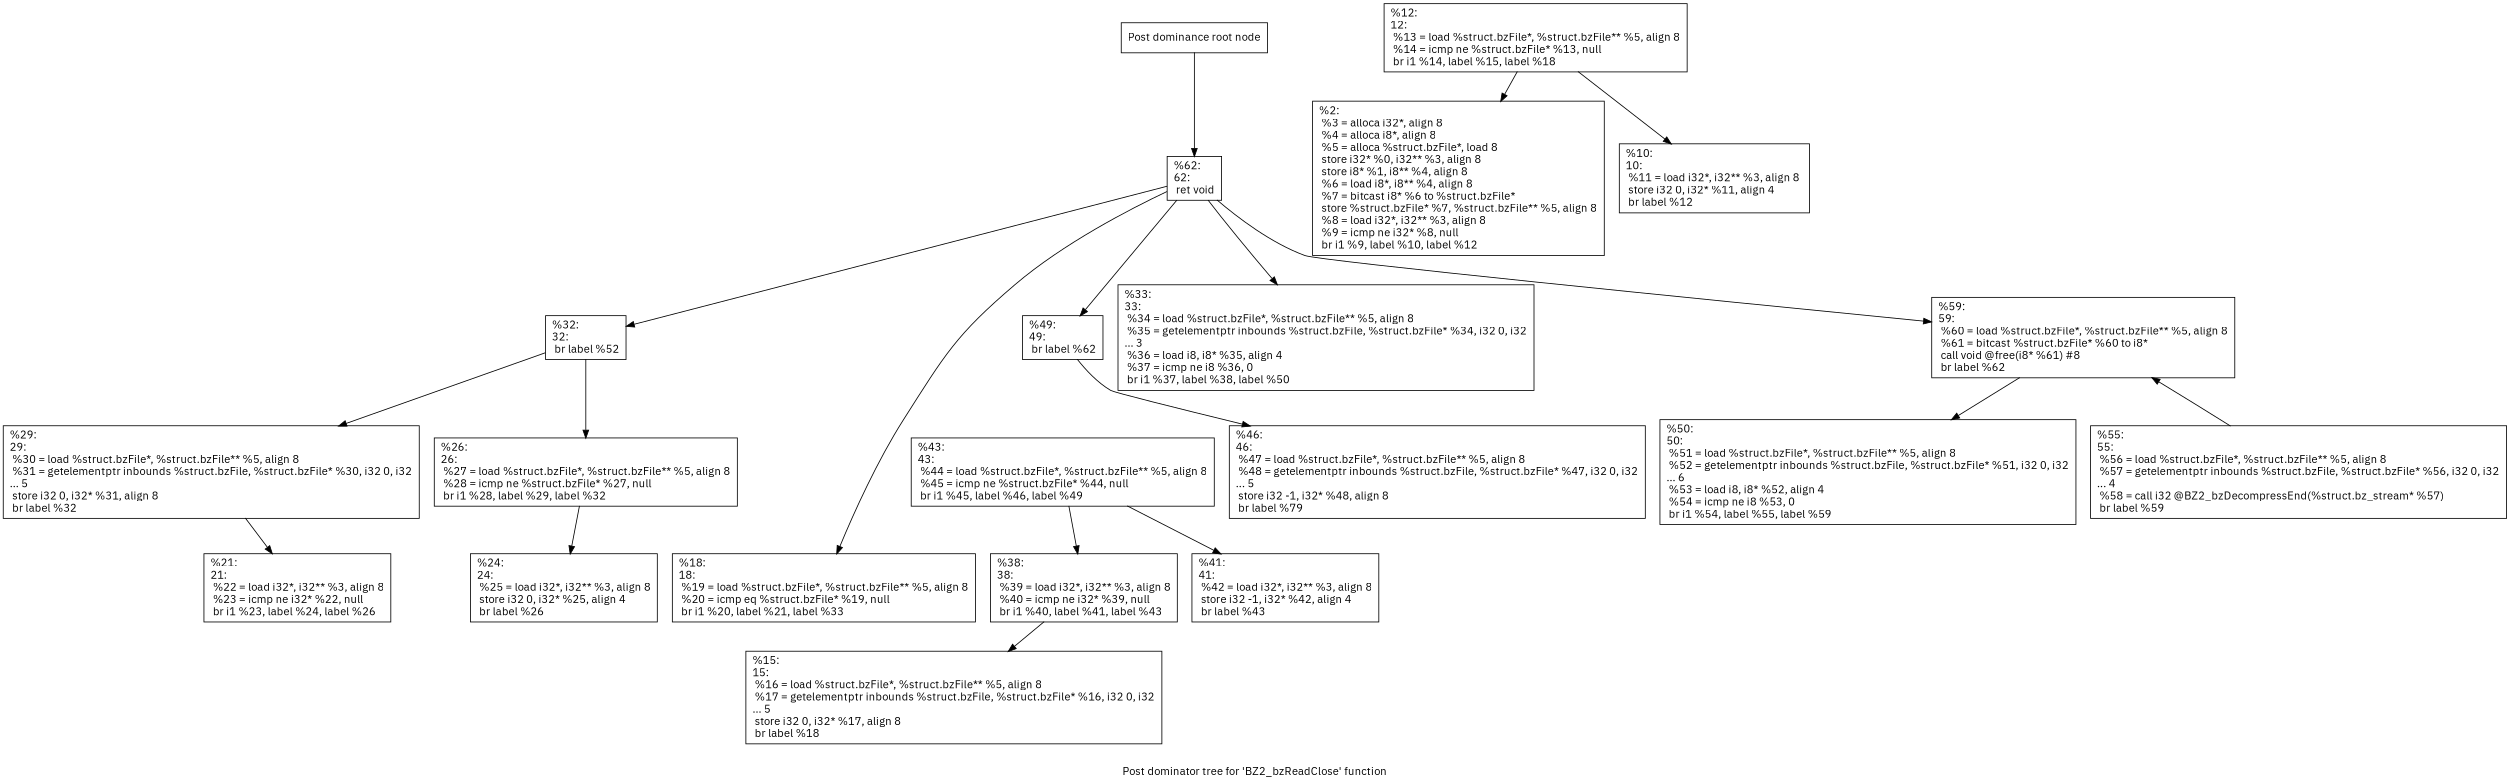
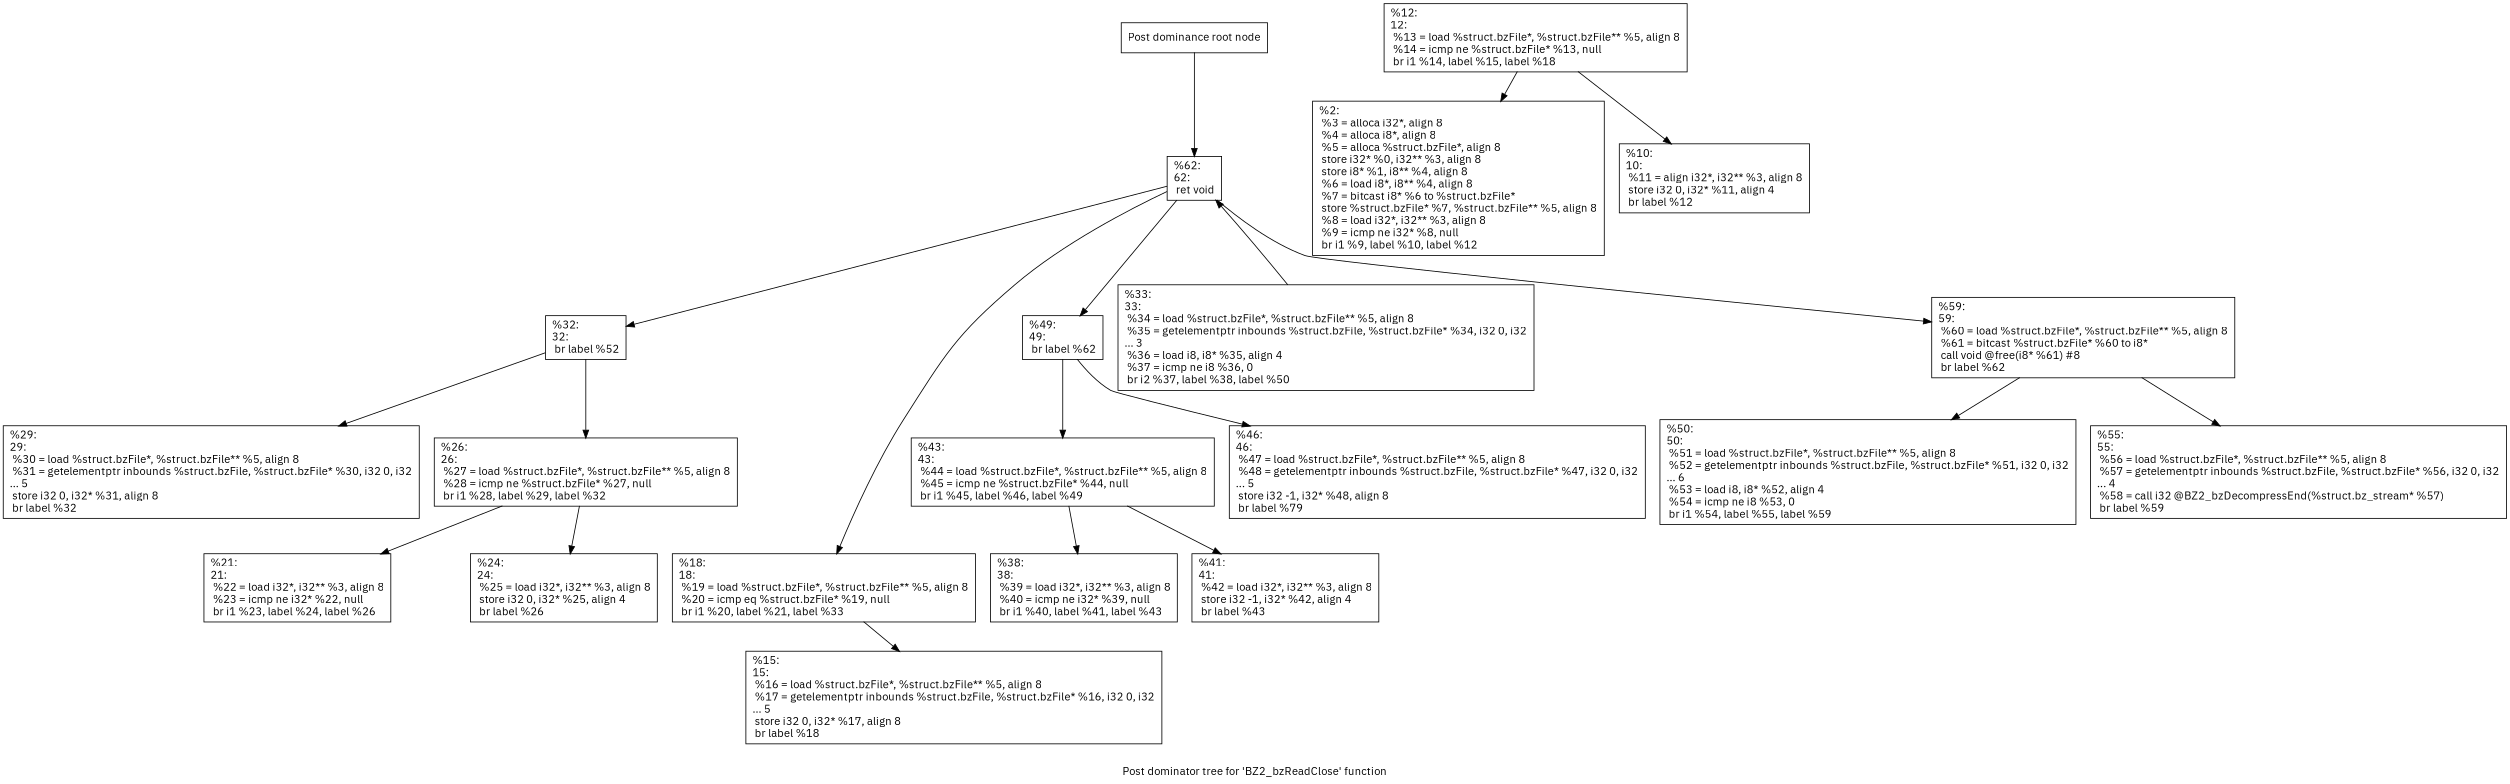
node "%2:": text "%5 = alloca %struct.bzFile*, load 8" -> "%5 = alloca %struct.bzFile*, align 8"
node "%10:": text "%11 = load i32*, i32** %3, align 8" -> "%11 = align i32*, i32** %3, align 8"
edge "%62:" -> "%33:": reversed
node "%33:": text "br i1 %37, label %38, label %50" -> "br i2 %37, label %38, label %50"
edge "%49:" -> "%43:": added
edge "%55:" -> "%59:": reversed
edge "%29:" -> "%21:": now "%26:" -> "%21:"
edge "%38:" -> "%15:": now "%18:" -> "%15:"
